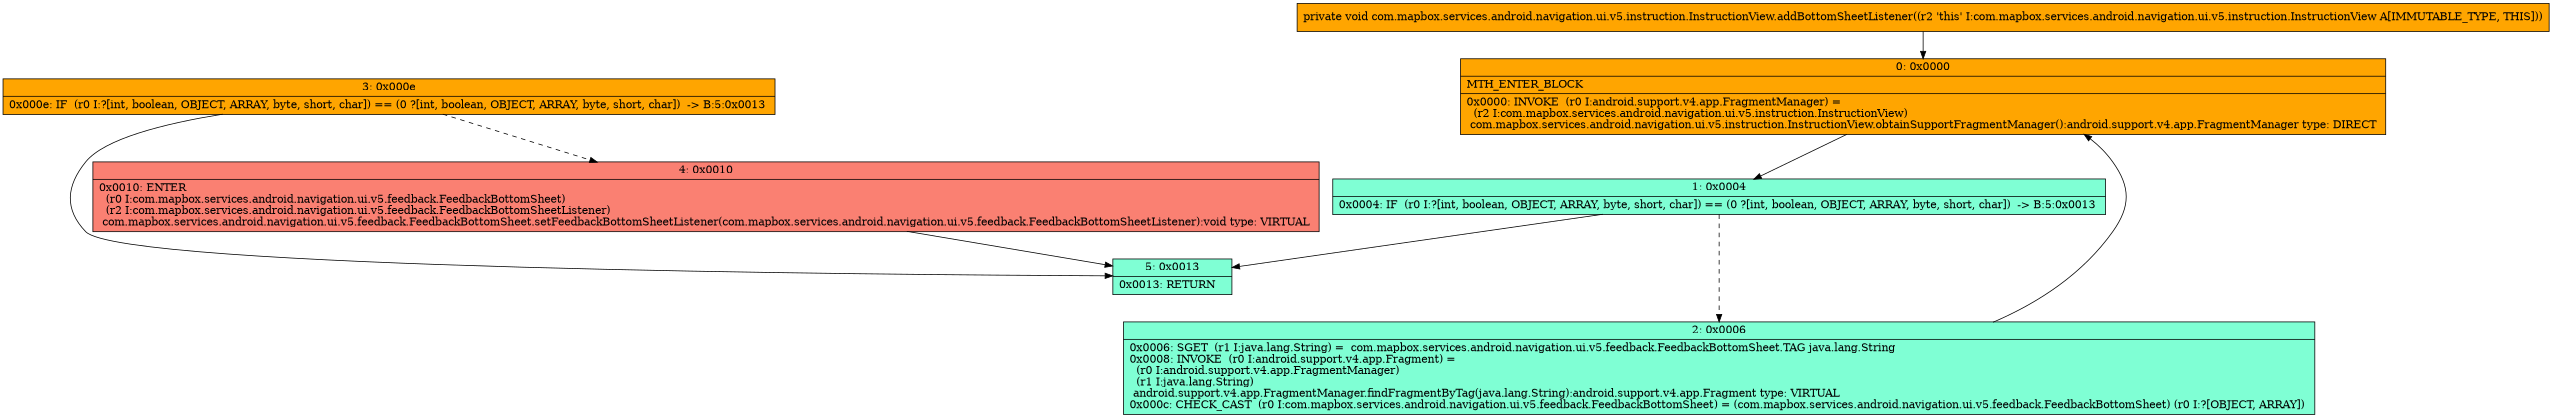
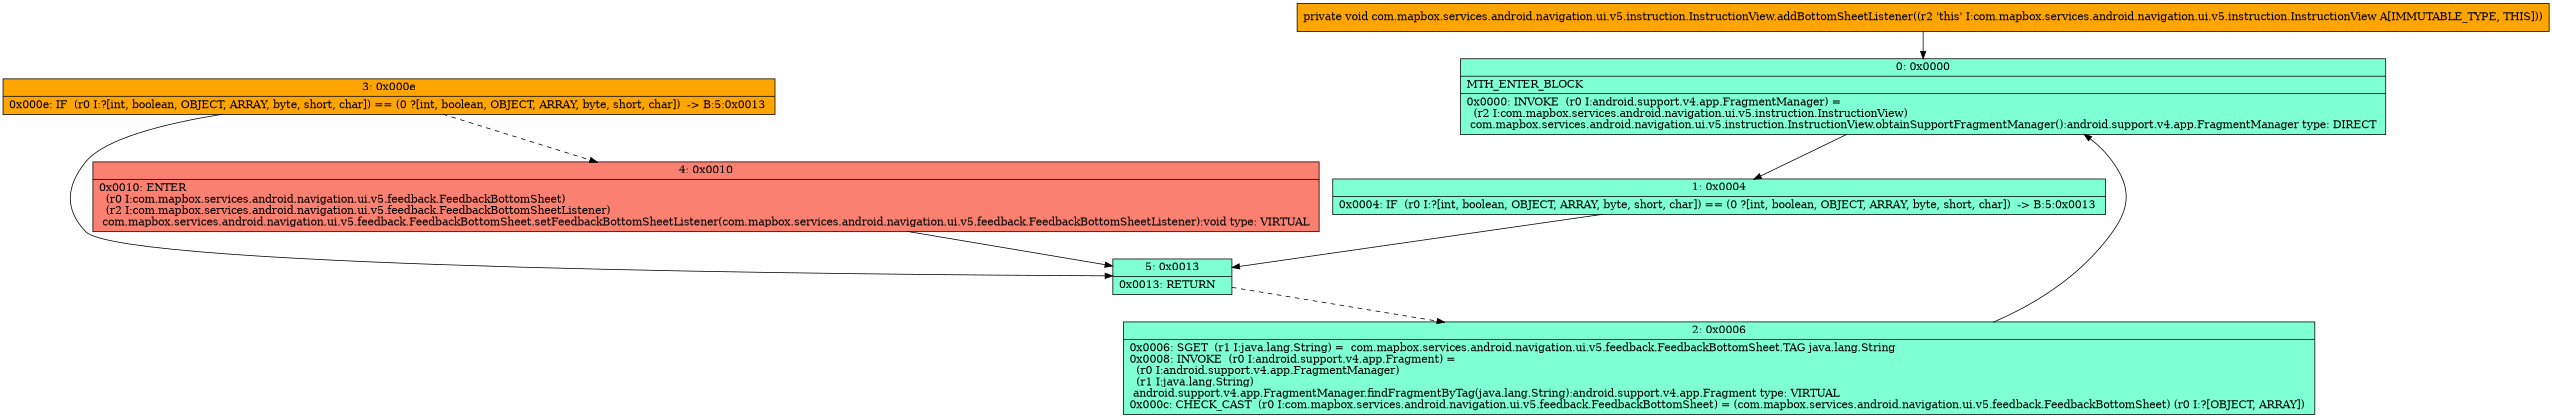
node "0: 0x0000": fillcolor orange -> aquamarine
edge "1: 0x0004" -> "2: 0x0006": now "5: 0x0013" -> "2: 0x0006"
